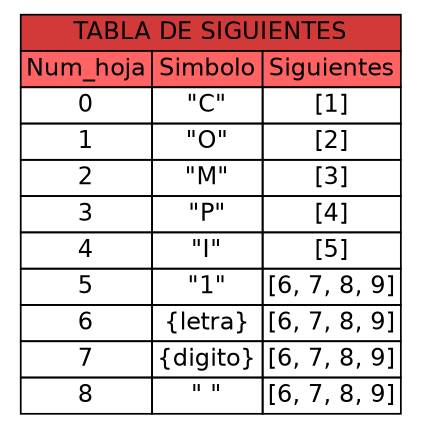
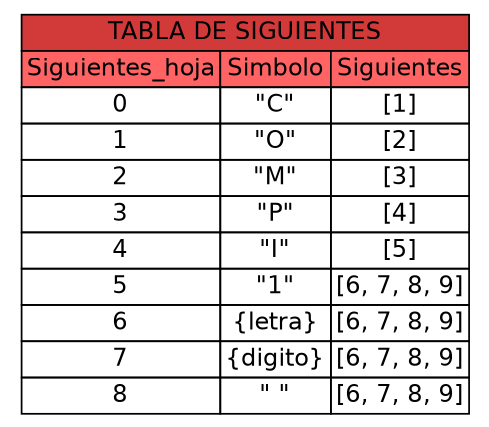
node "TABLA DE SIGUIENTES": text "Num_hoja" -> "Siguientes_hoja"
